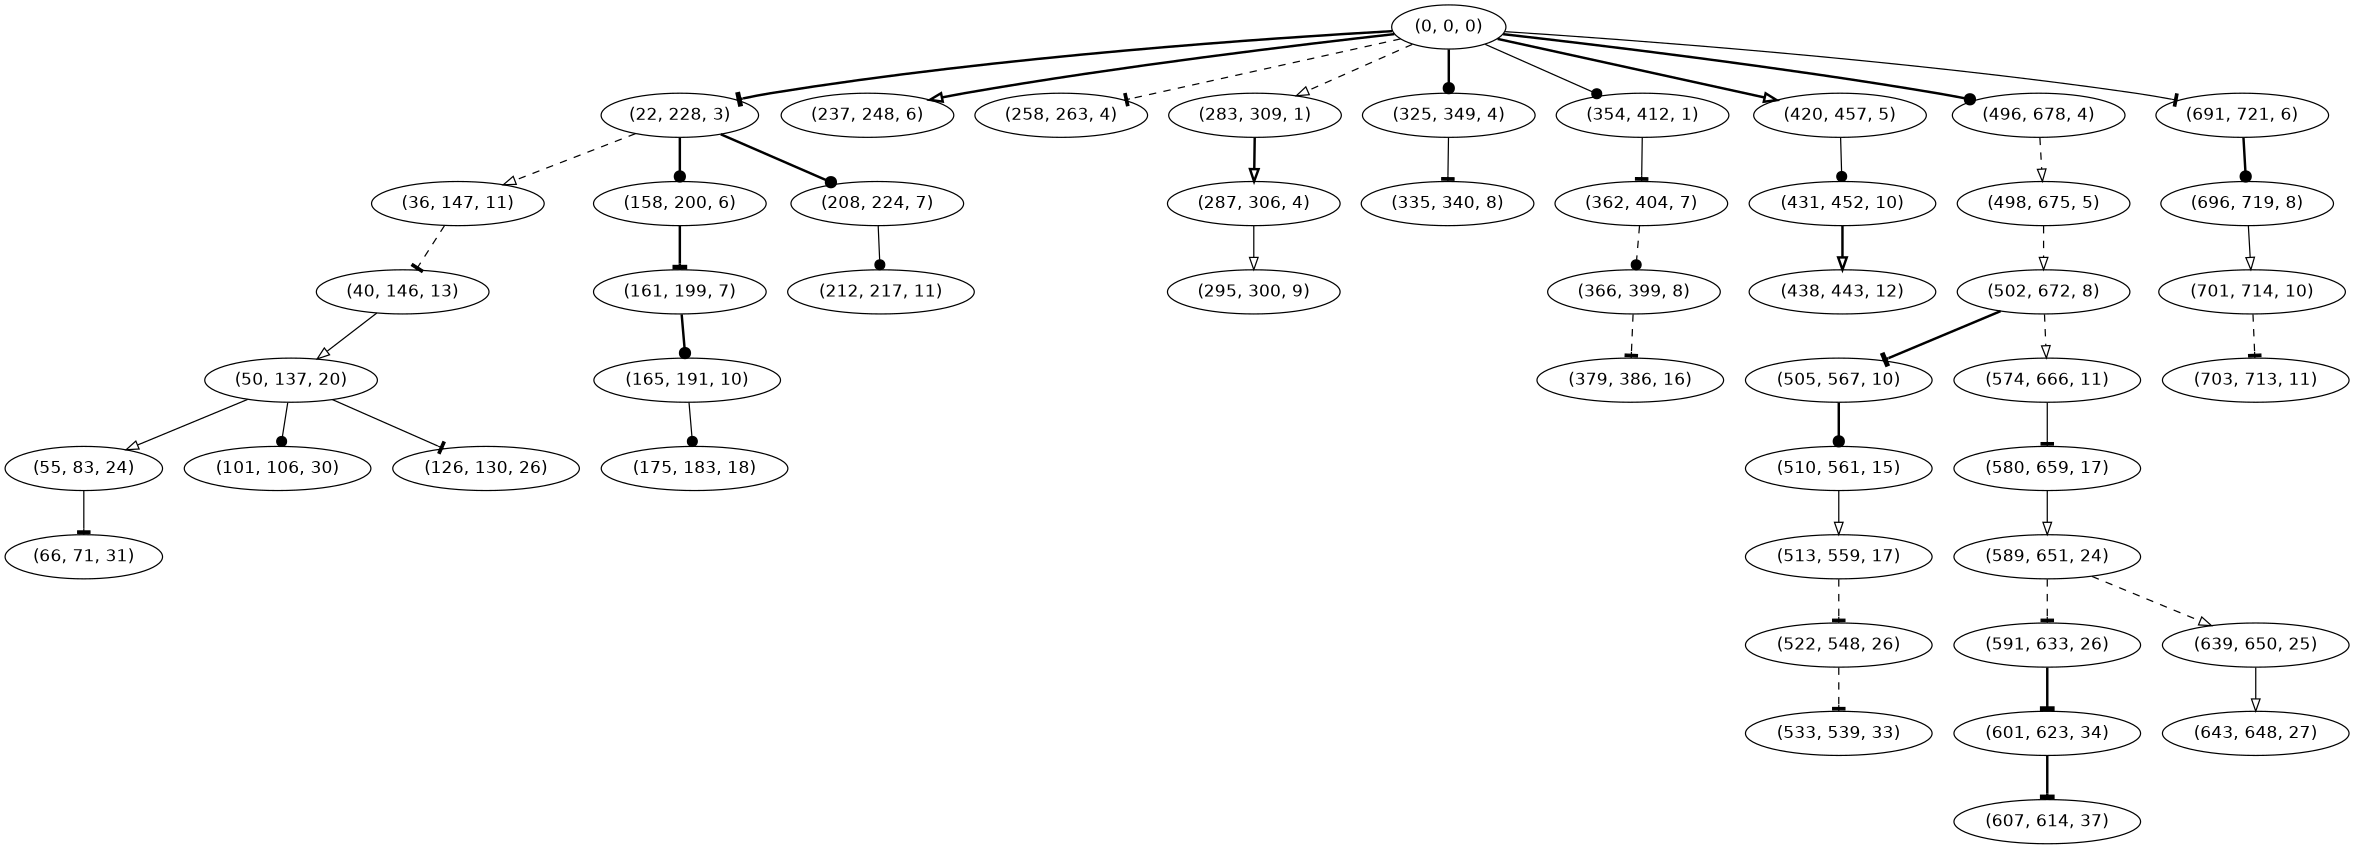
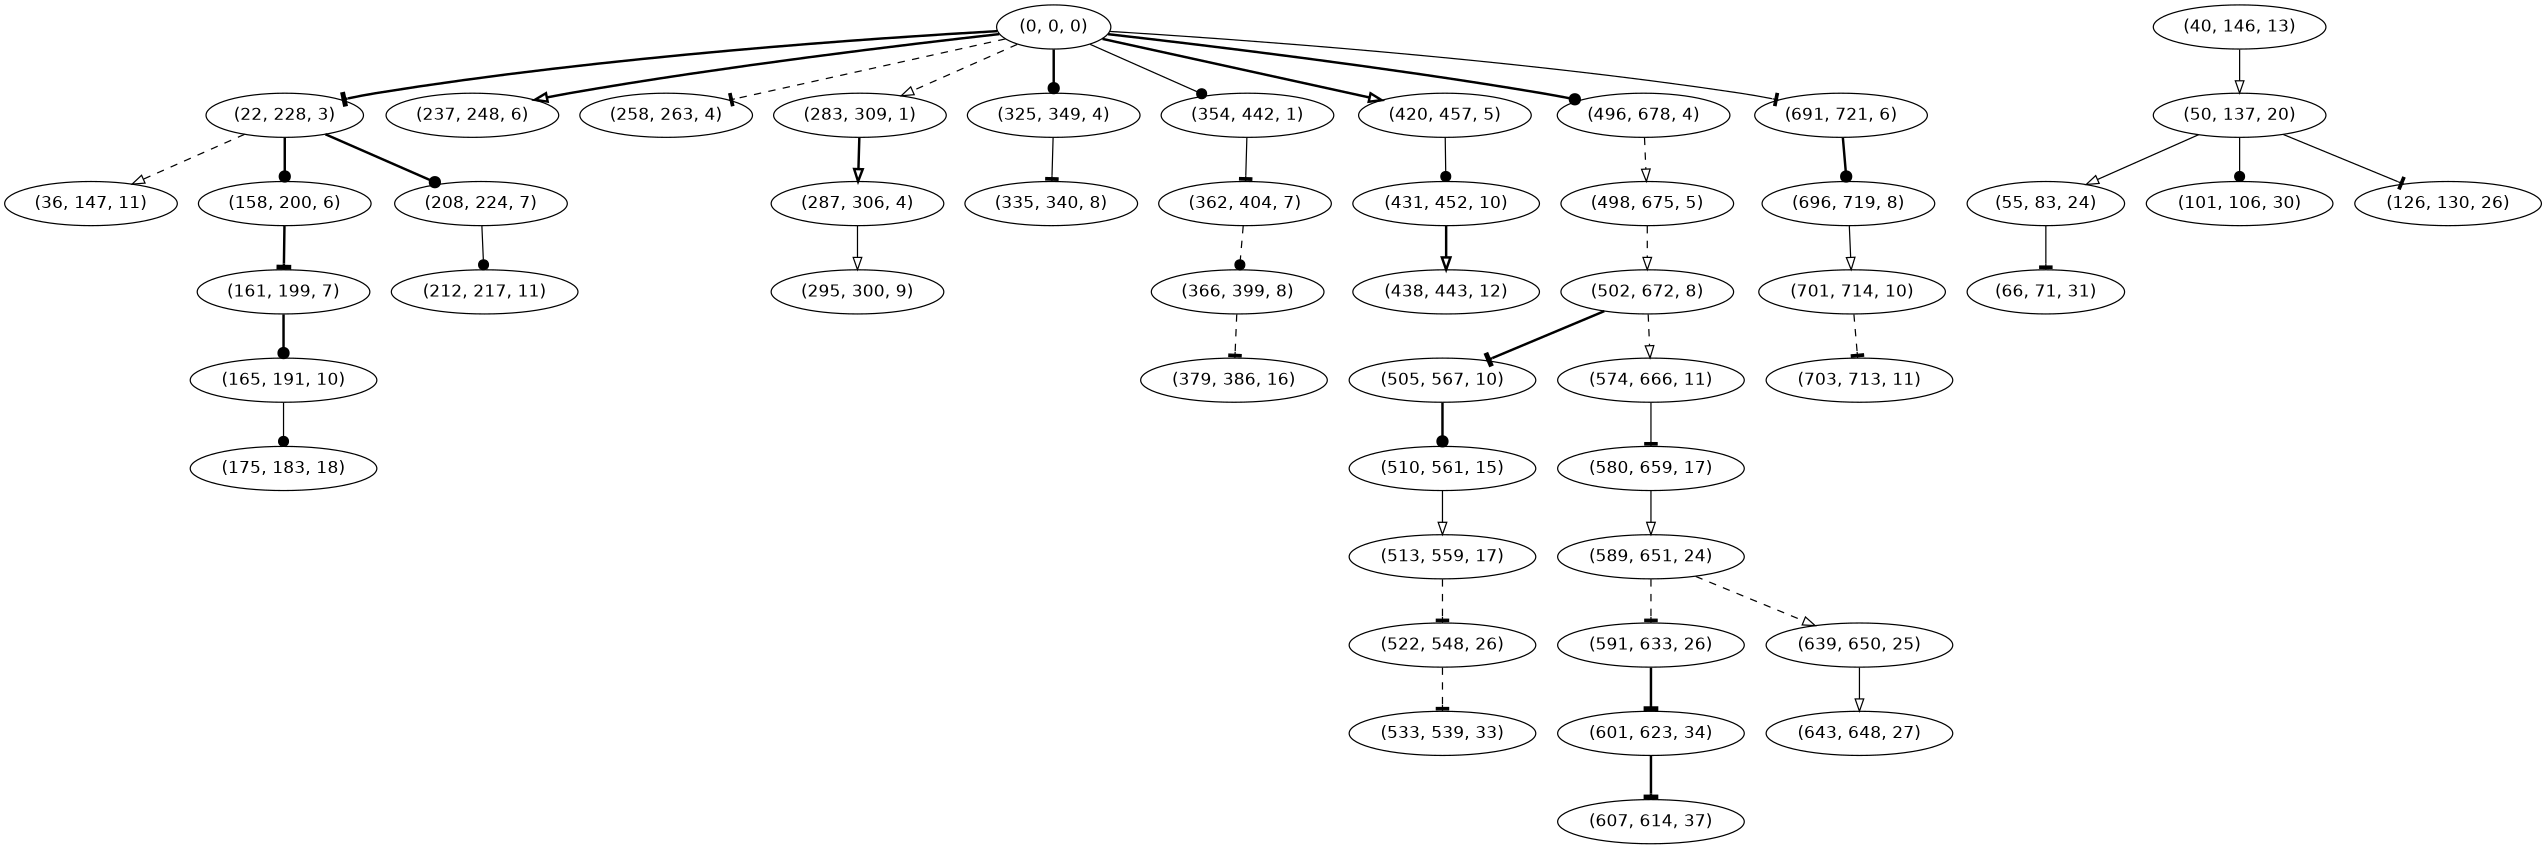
node "(354, 412, 1)": label "(354, 412, 1)" -> "(354, 442, 1)"
edge "(36, 147, 11)" -> "(40, 146, 13)": removed
